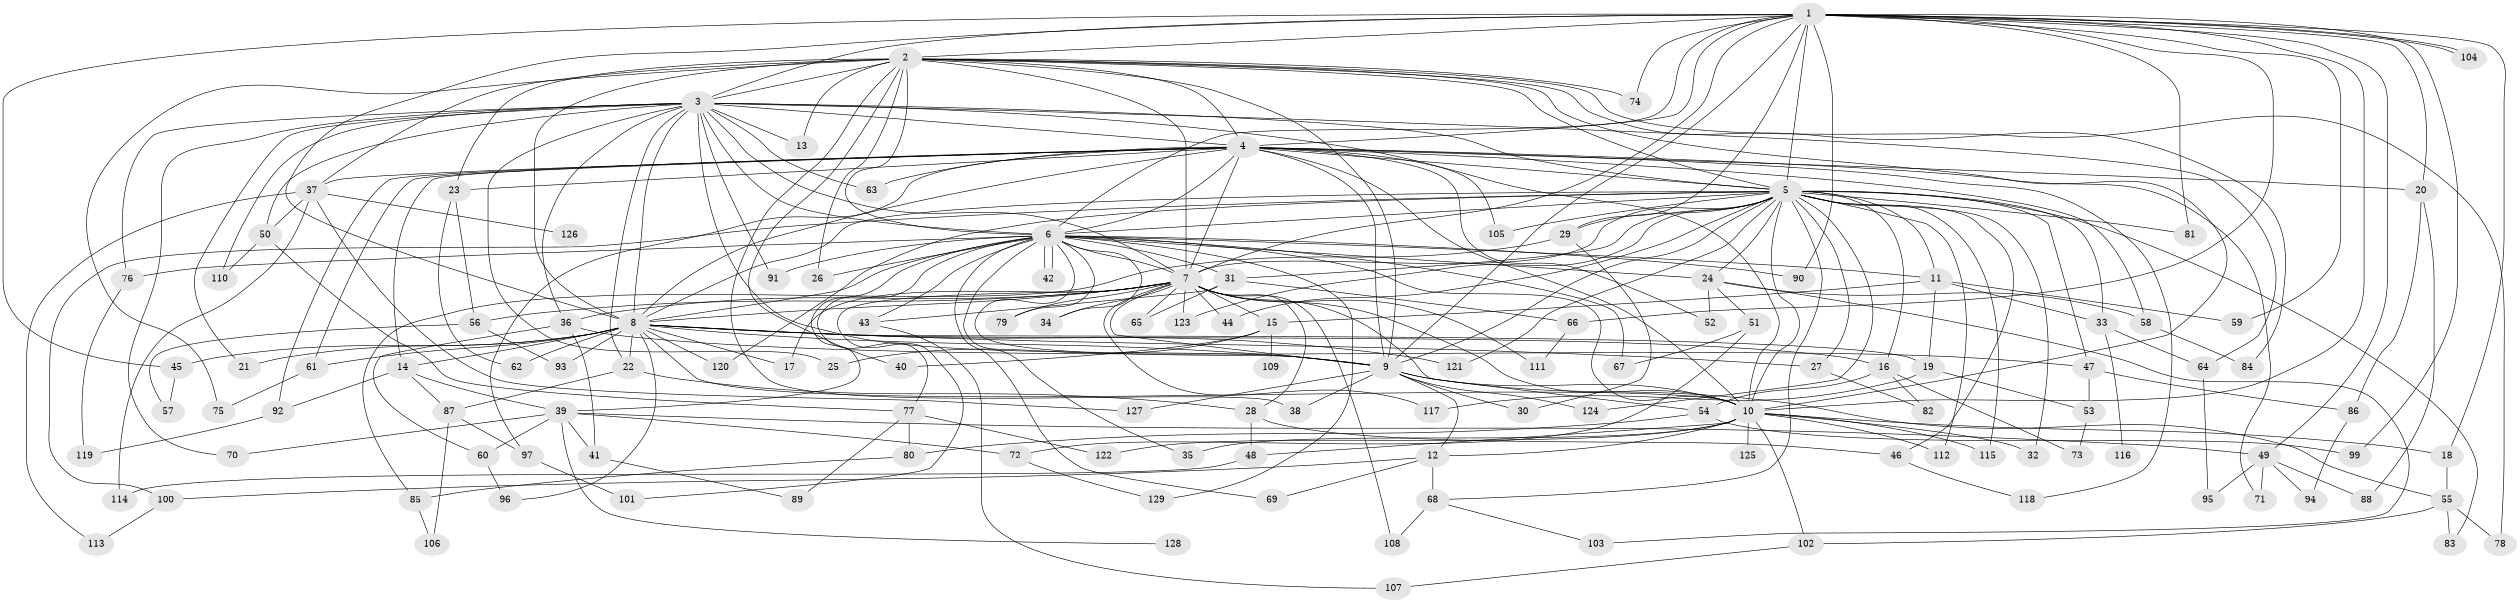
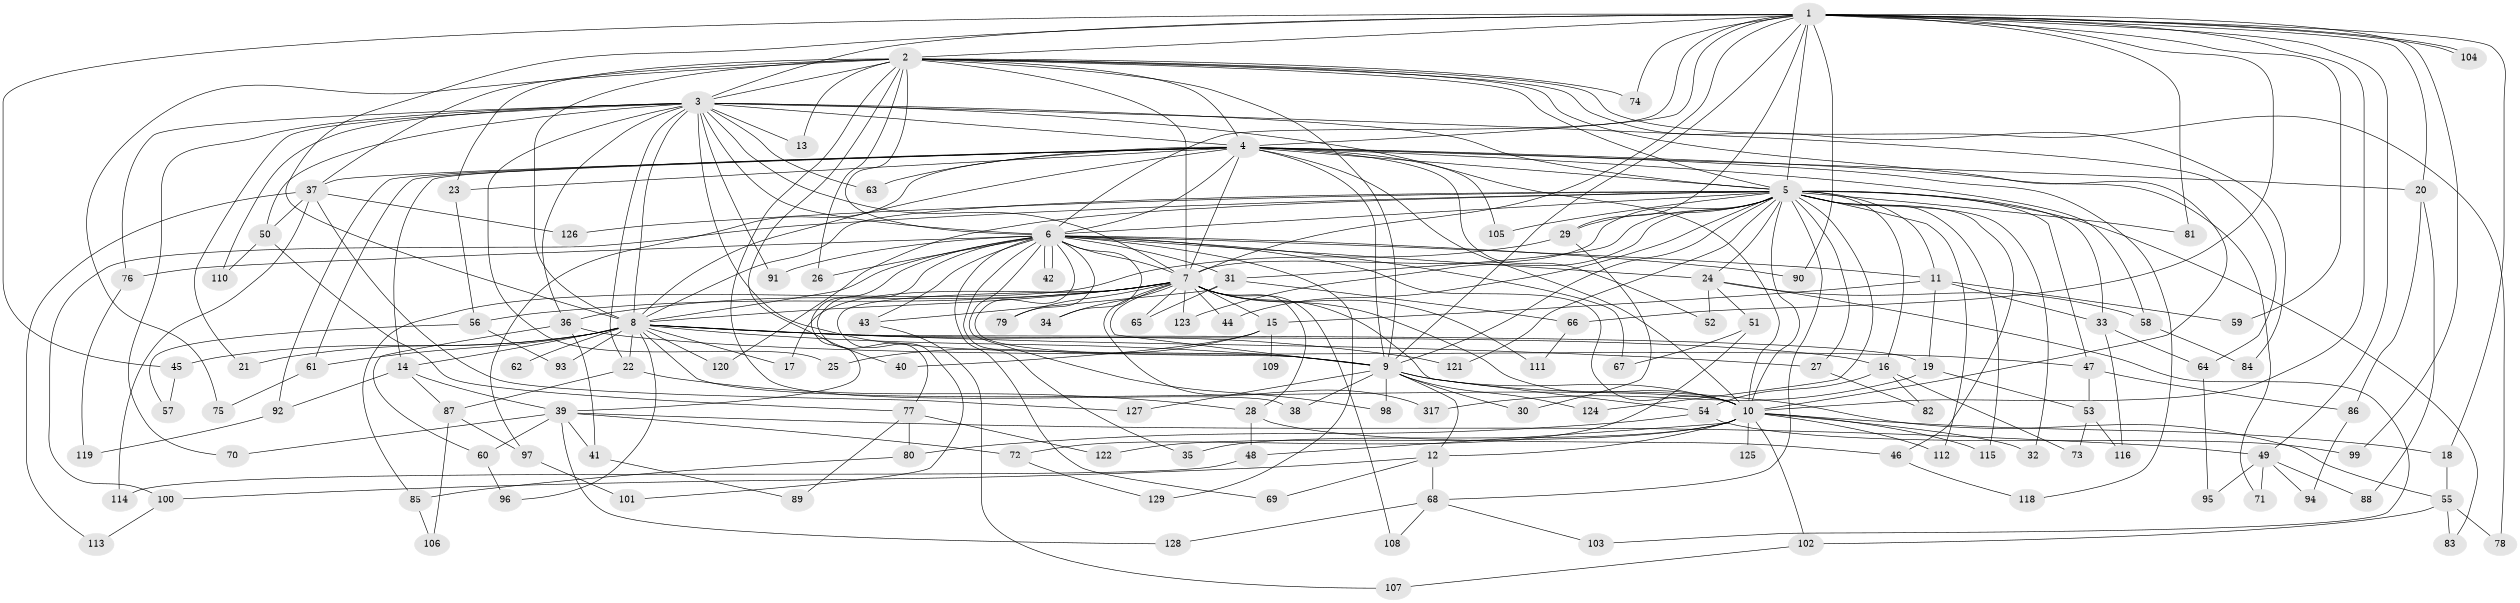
edge "5" -- "126": added
edge "23" -- "62": removed
node "98": added
node "117": label "117" -> "317"
edge "53" -- "116": added
edge "68" -- "128": added
